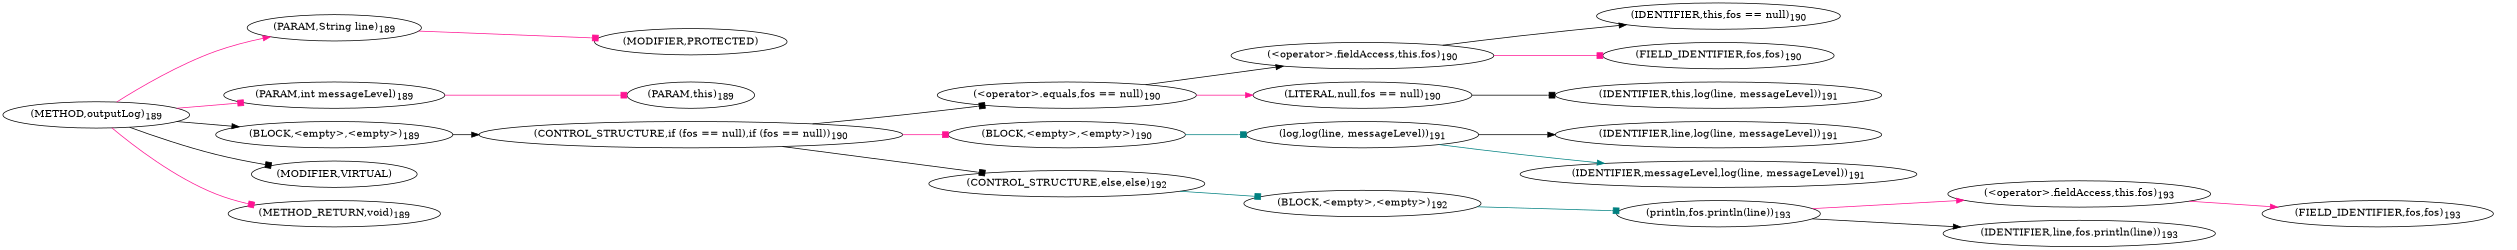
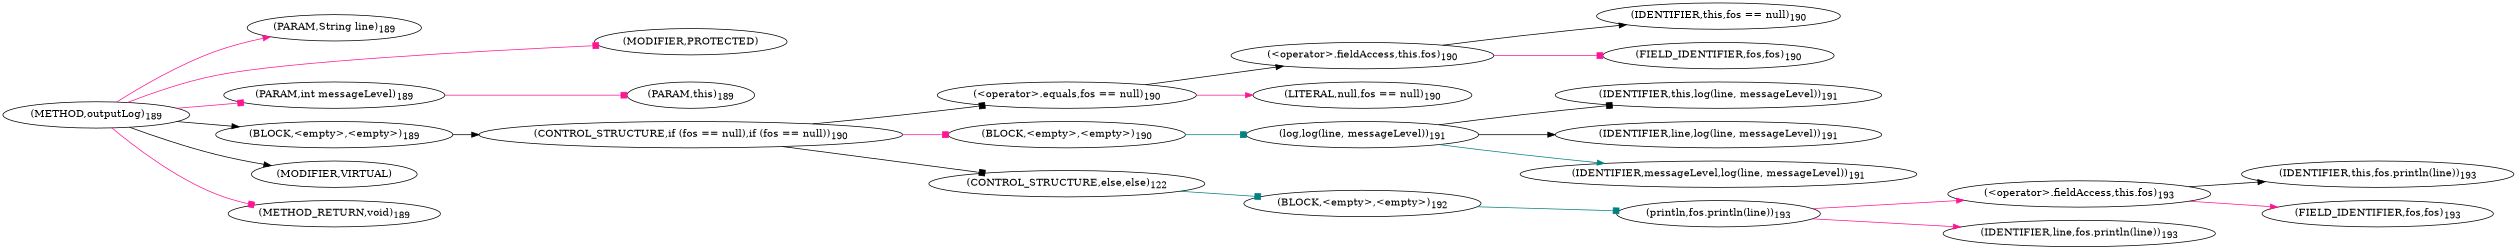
edge "(PARAM,String line)" -> "(MODIFIER,PROTECTED)": now "(METHOD,outputLog)" -> "(MODIFIER,PROTECTED)"
edge "(LITERAL,null,fos == null)" -> "(IDENTIFIER,this,log(line, messageLevel))": now "(log,log(line, messageLevel))" -> "(IDENTIFIER,this,log(line, messageLevel))"
edge "(METHOD,outputLog)" -> "(MODIFIER,VIRTUAL)": arrowhead box -> normal
node "(IDENTIFIER,this,fos.println(line))": added
node "(CONTROL_STRUCTURE,else,else)": text "192" -> "122"
edge "(println,fos.println(line))" -> "(IDENTIFIER,line,fos.println(line))": color black -> deeppink
